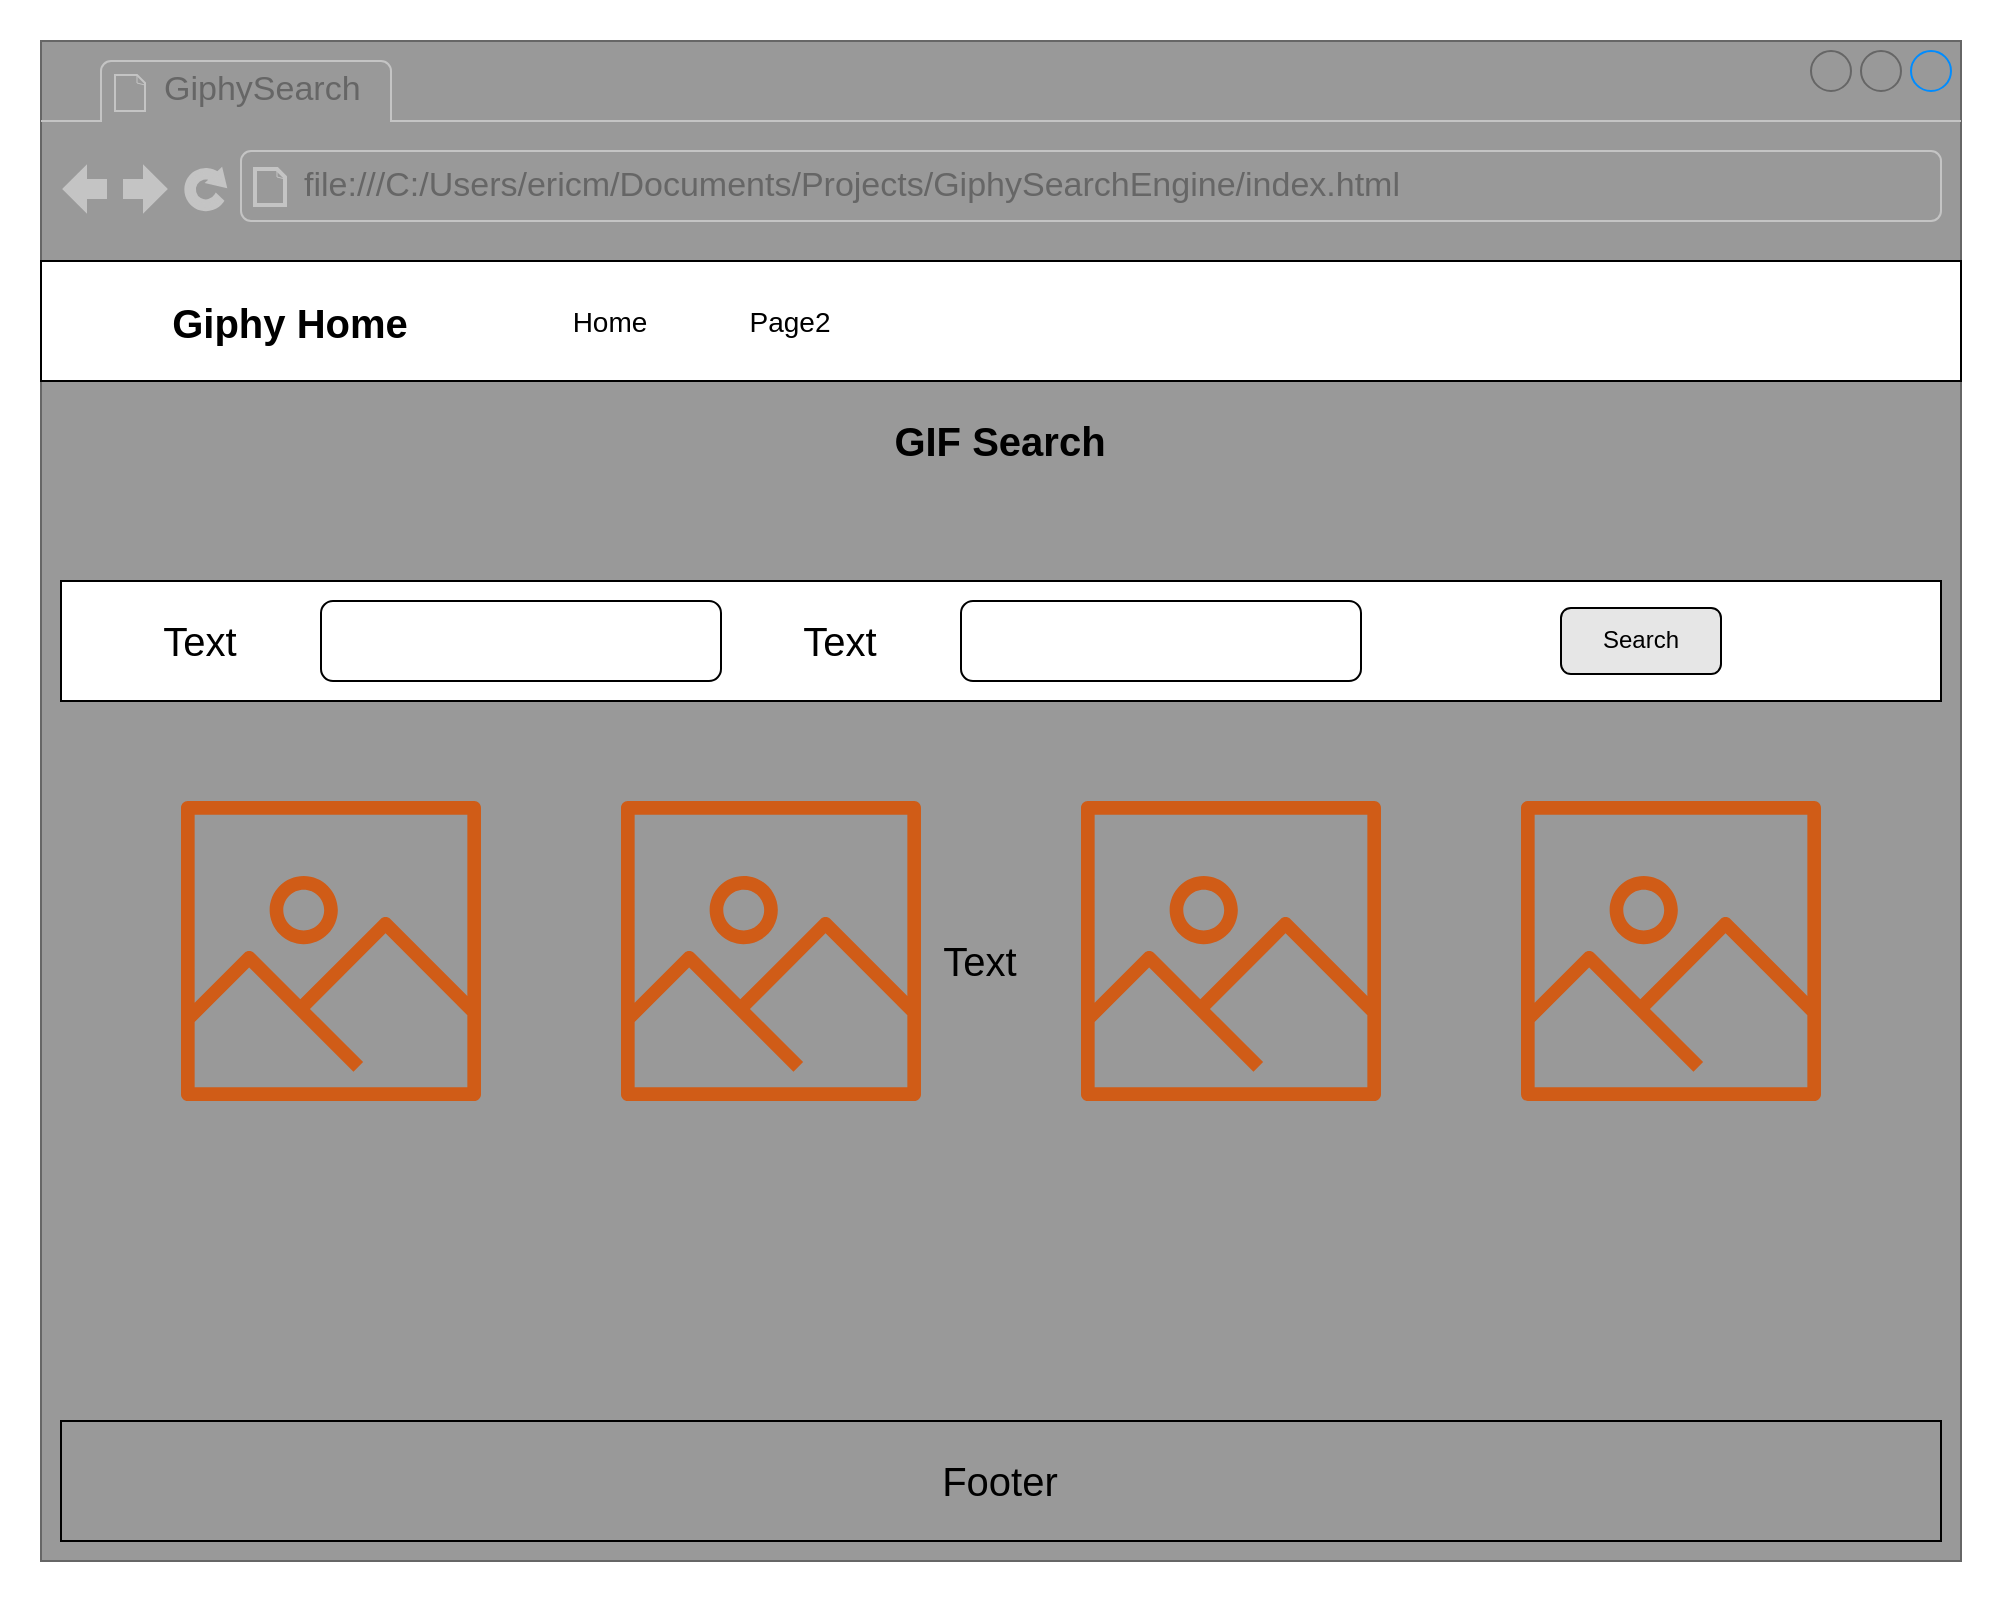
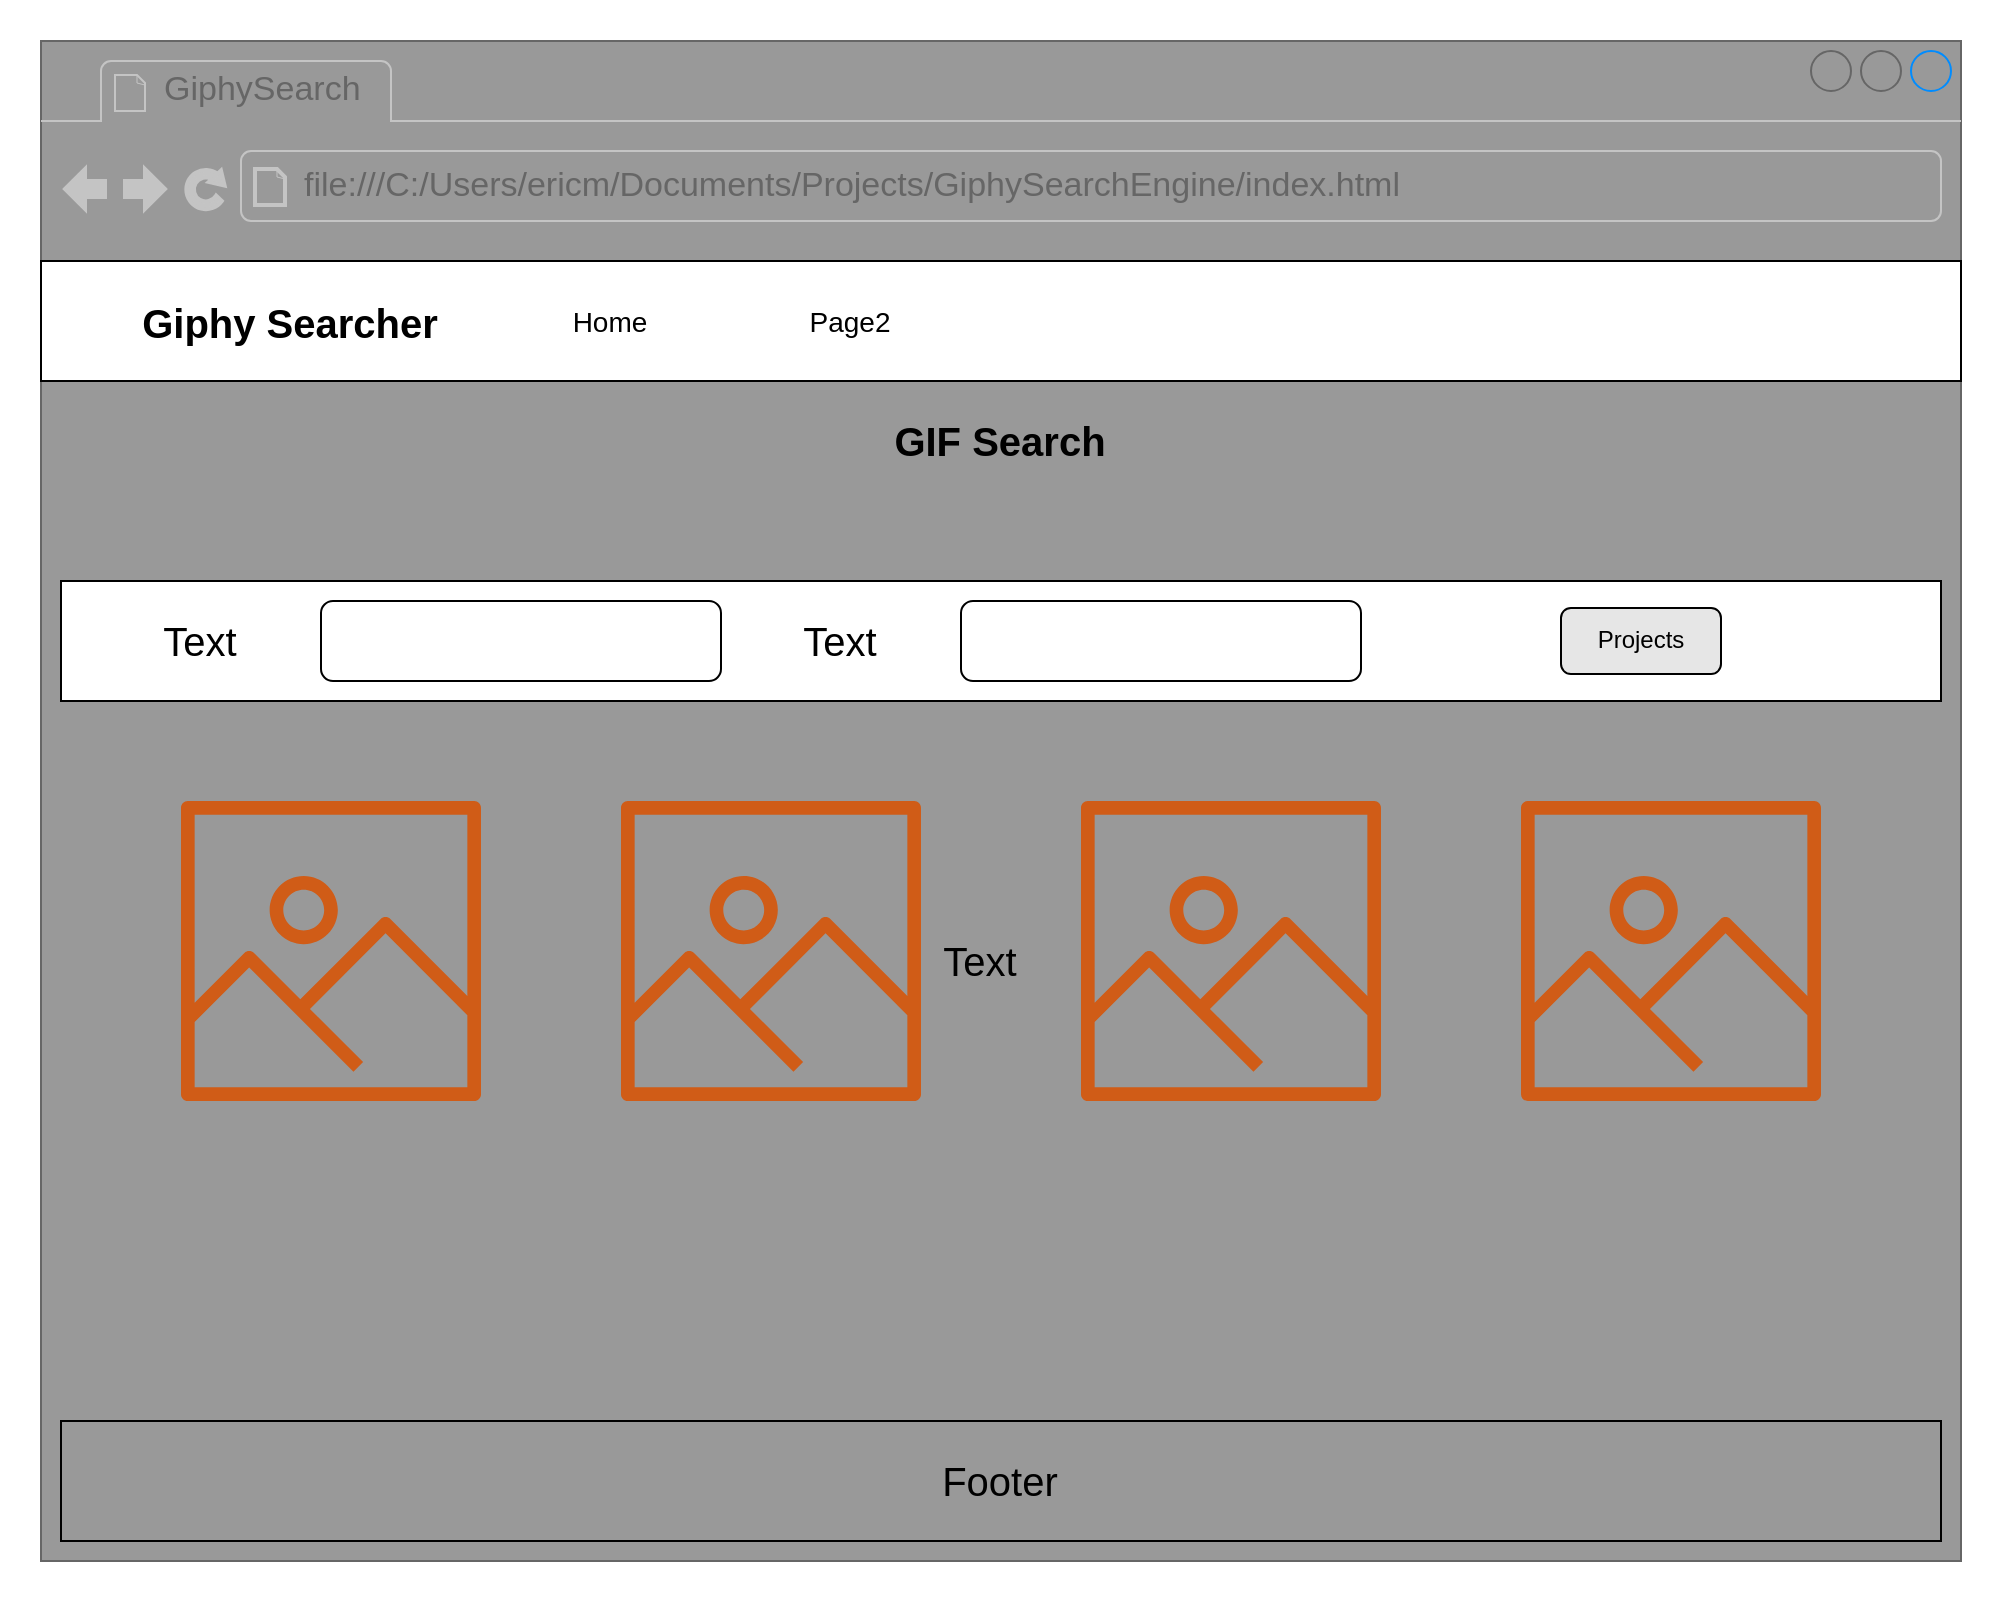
node "Page2": moved (791, 321) -> (851, 321)
node "Giphy Home": label "Giphy Home" -> "Giphy Searcher"
node "Search": label "Search" -> "Projects"
